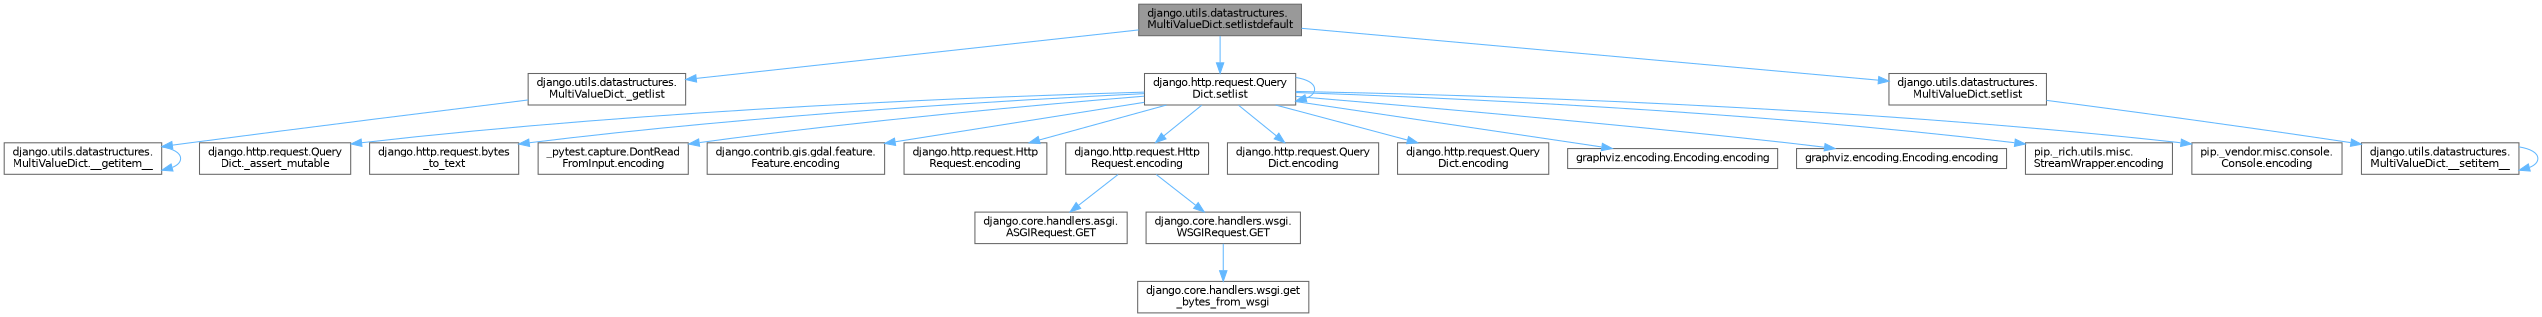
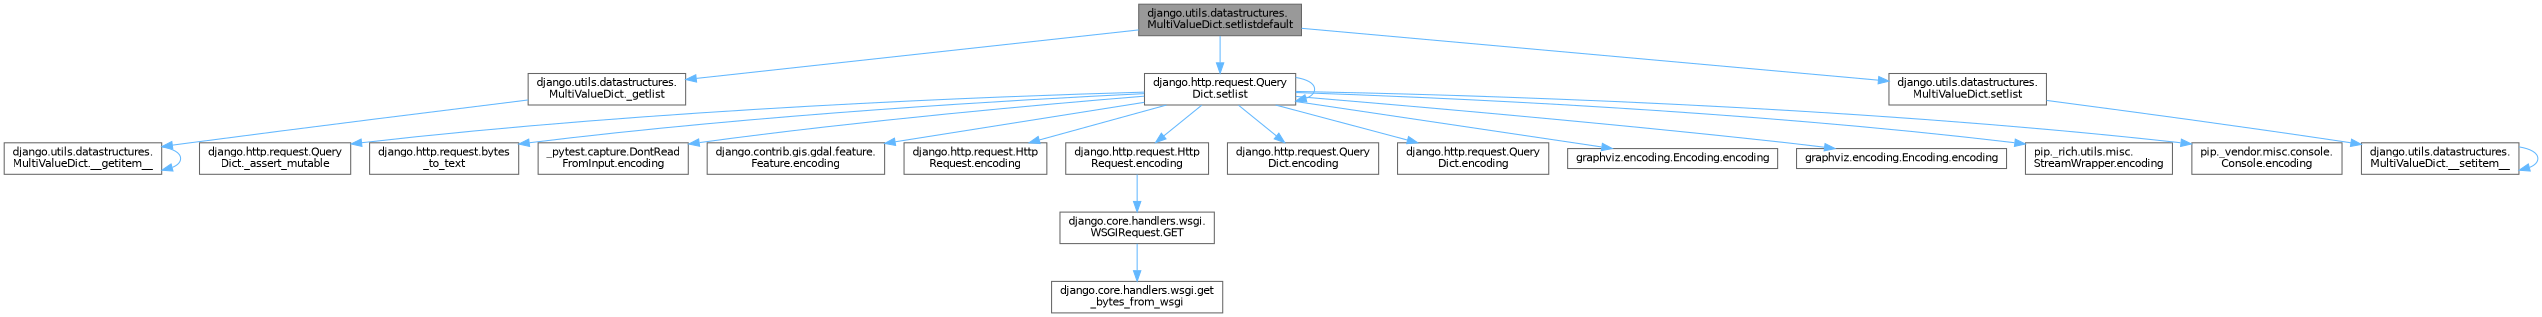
node "django.core.handlers.asgi. ASGIRequest.GET": removed
